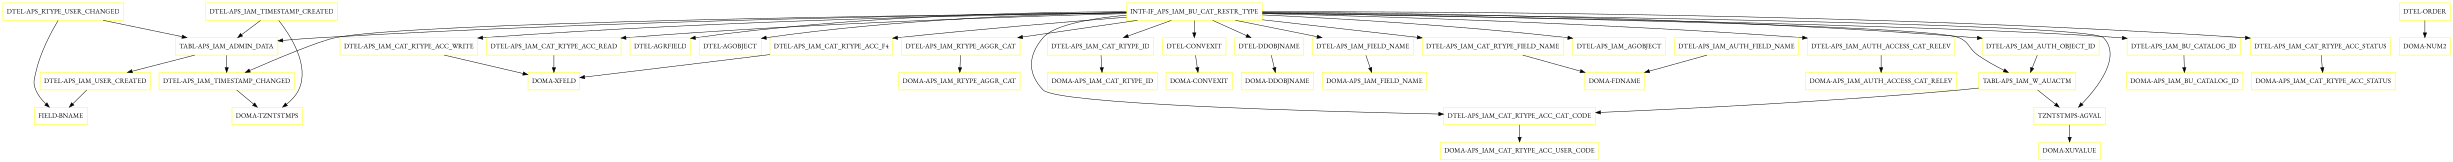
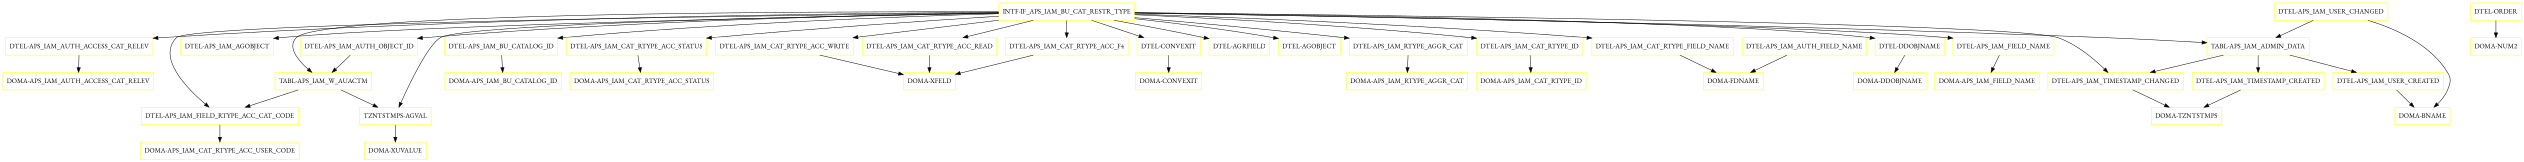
node "DTEL-APS_RTYPE_USER_CHANGED": label "DTEL-APS_RTYPE_USER_CHANGED" -> "DTEL-APS_IAM_USER_CHANGED"
edge "DTEL-APS_IAM_TIMESTAMP_CREATED" -> "TABL-APS_IAM_ADMIN_DATA": reversed
node "FIELD-BNAME": label "FIELD-BNAME" -> "DOMA-BNAME"
node "DTEL-APS_IAM_CAT_RTYPE_ACC_CAT_CODE": label "DTEL-APS_IAM_CAT_RTYPE_ACC_CAT_CODE" -> "DTEL-APS_IAM_FIELD_RTYPE_ACC_CAT_CODE"
